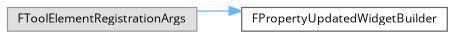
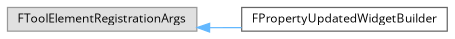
edge "FToolElementRegistrationArgs" -> "FPropertyUpdatedWidgetBuilder": reversed
